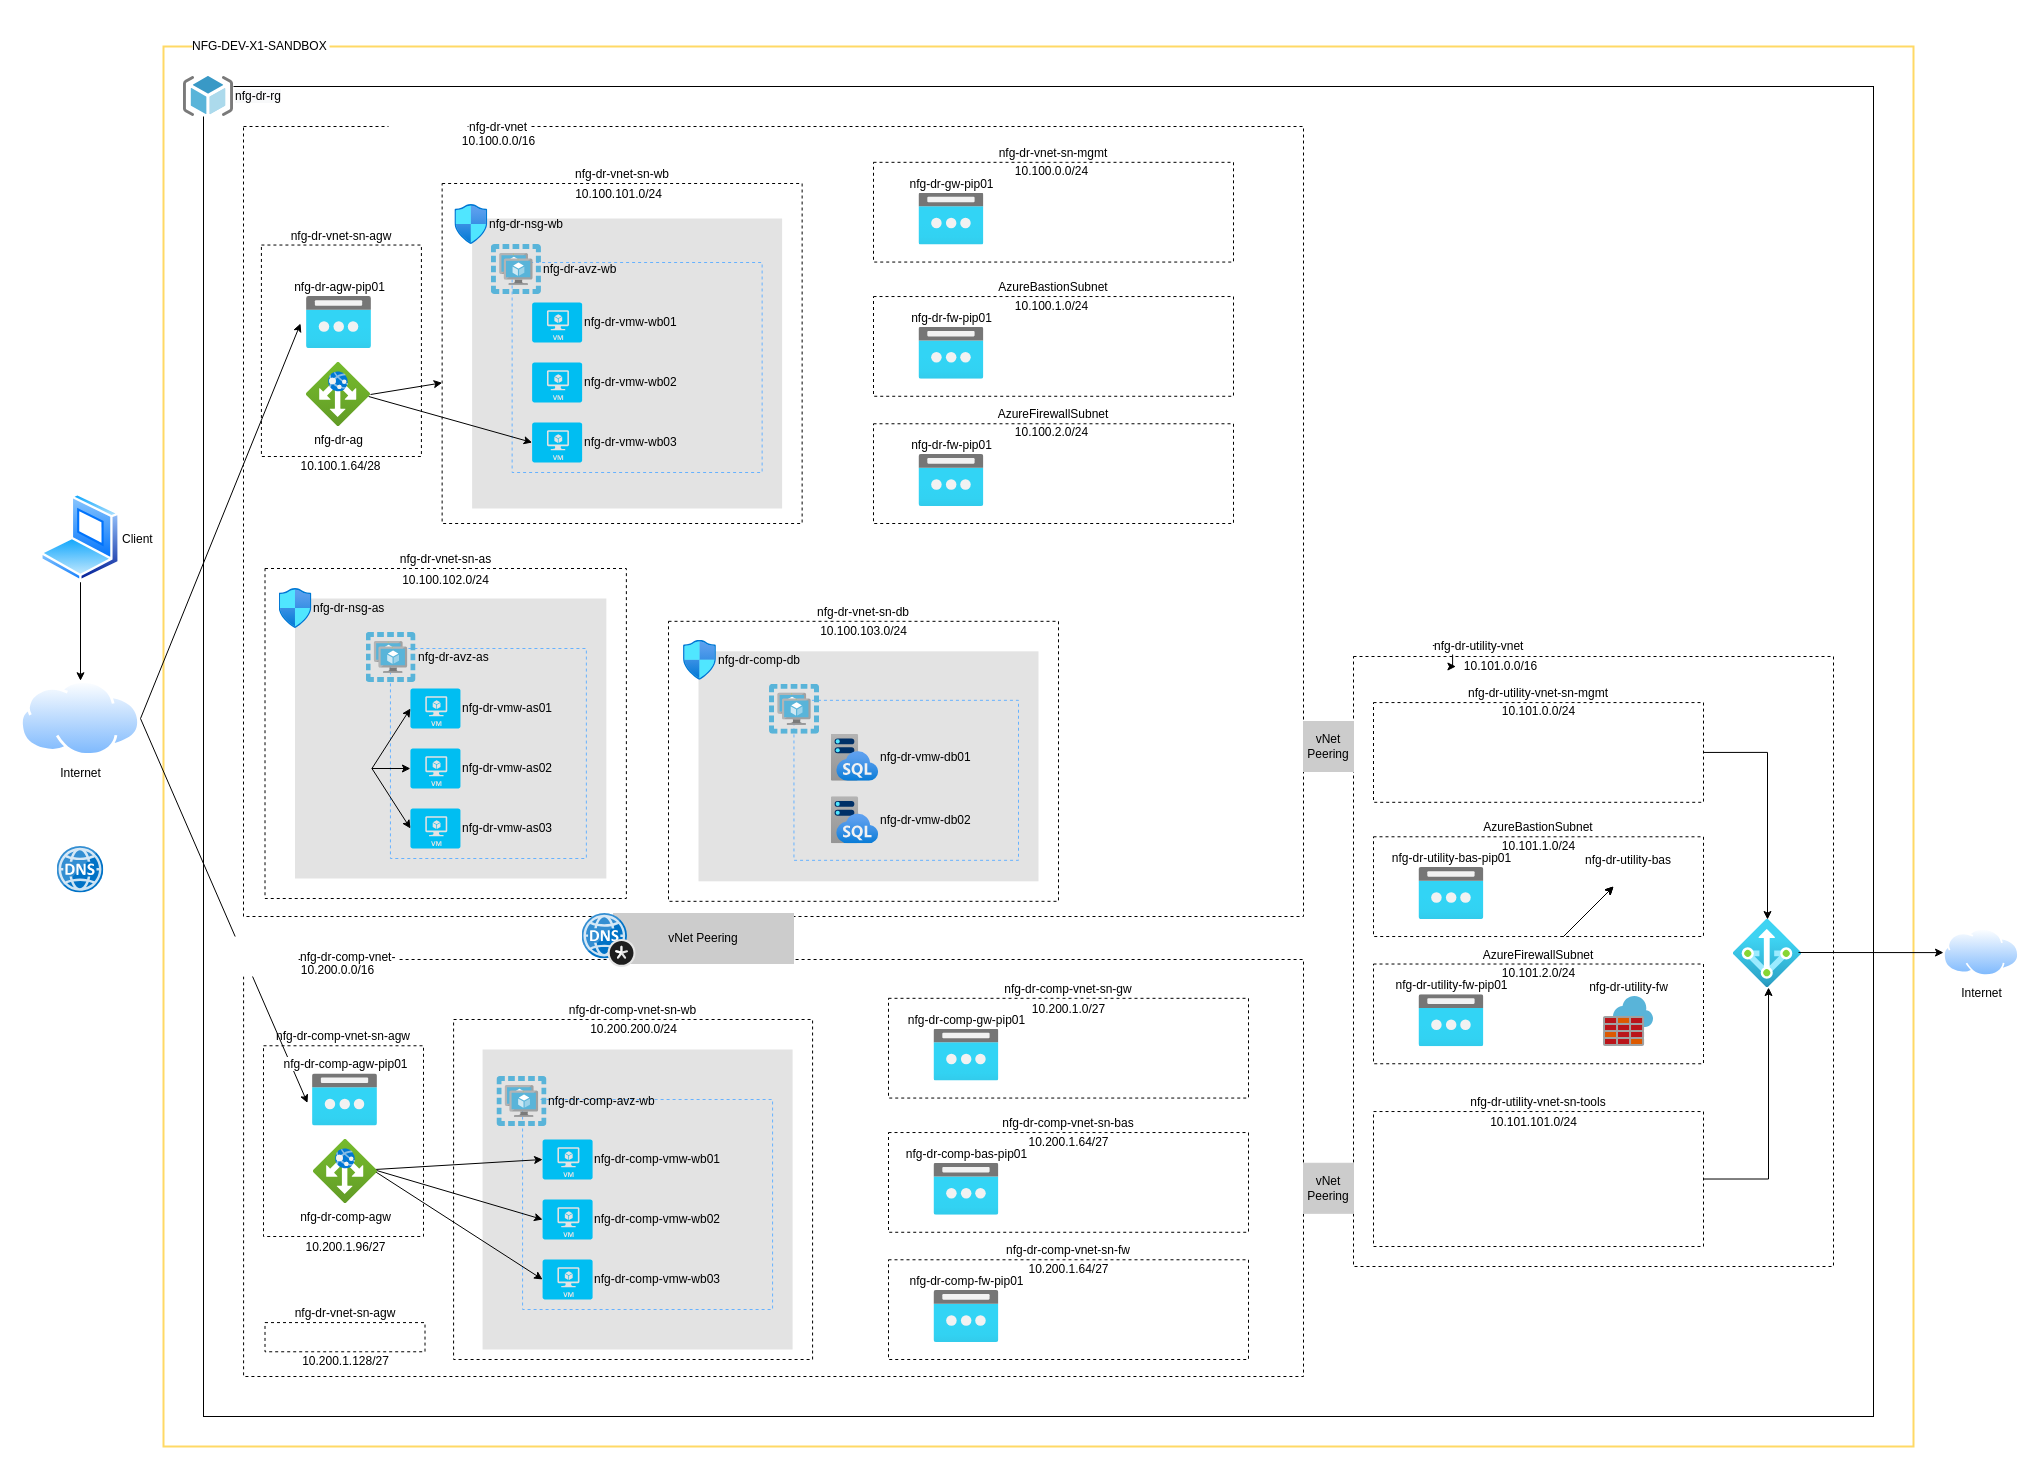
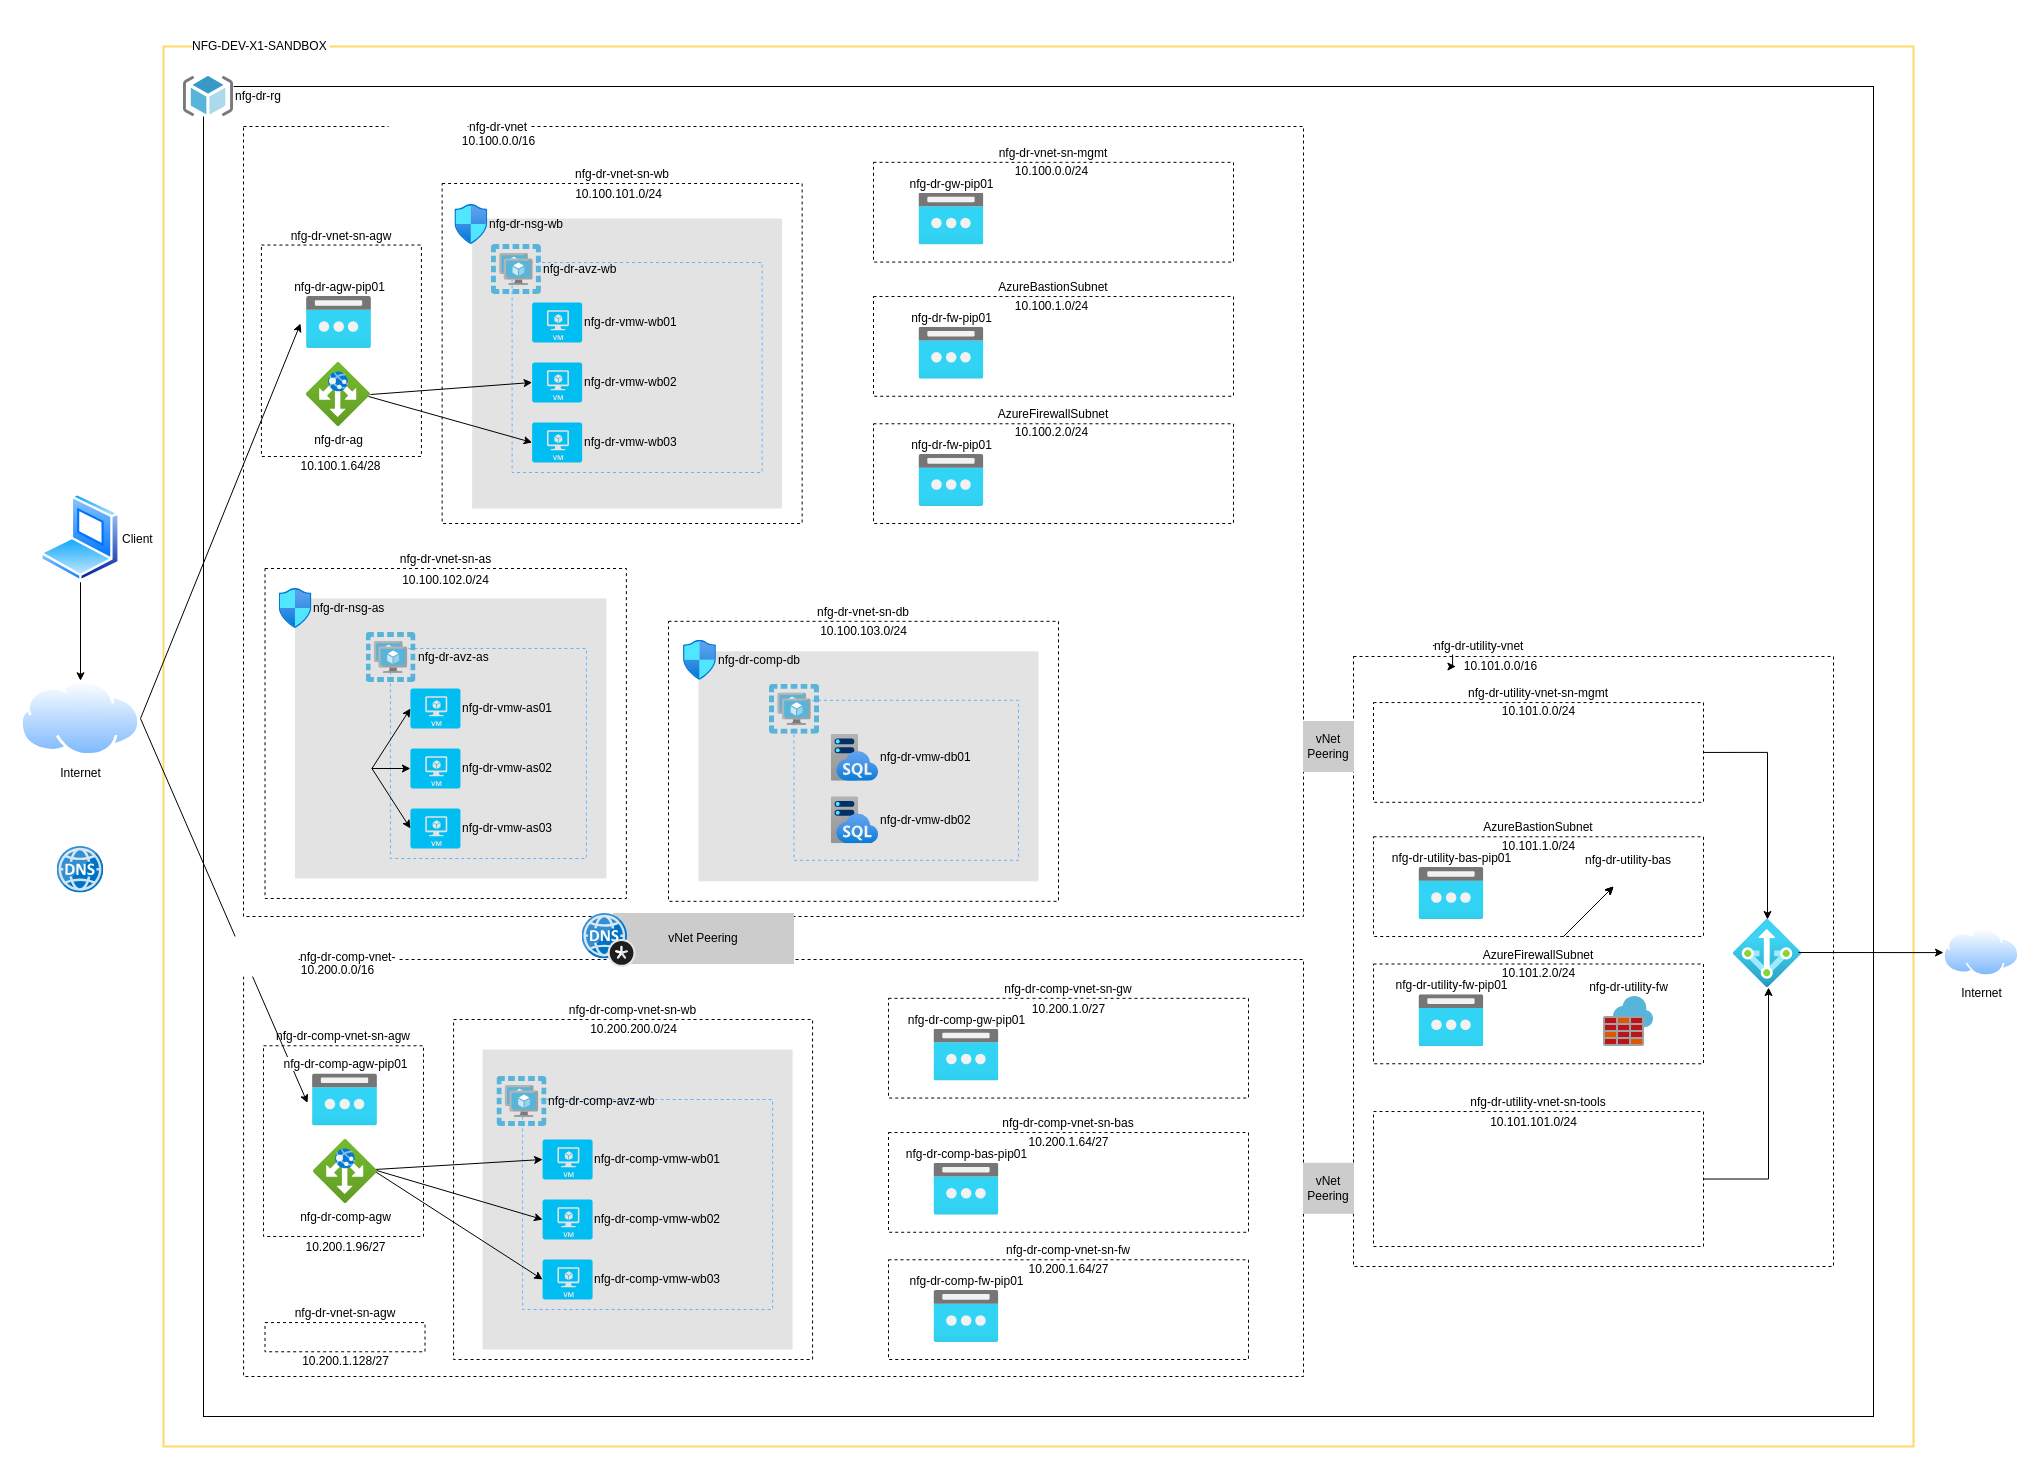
edge "nfg-dr-ag" -> "nfg-dr-vnet-sn-wb": now "nfg-dr-ag" -> "nfg-dr-vmw-wb02"
